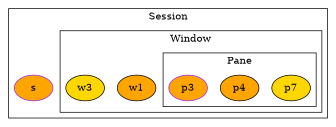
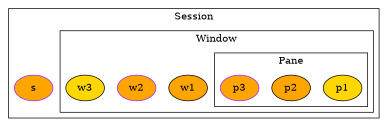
node "w2": added
node "p4": label "p4" -> "p2"
node "p7": label "p7" -> "p1"
